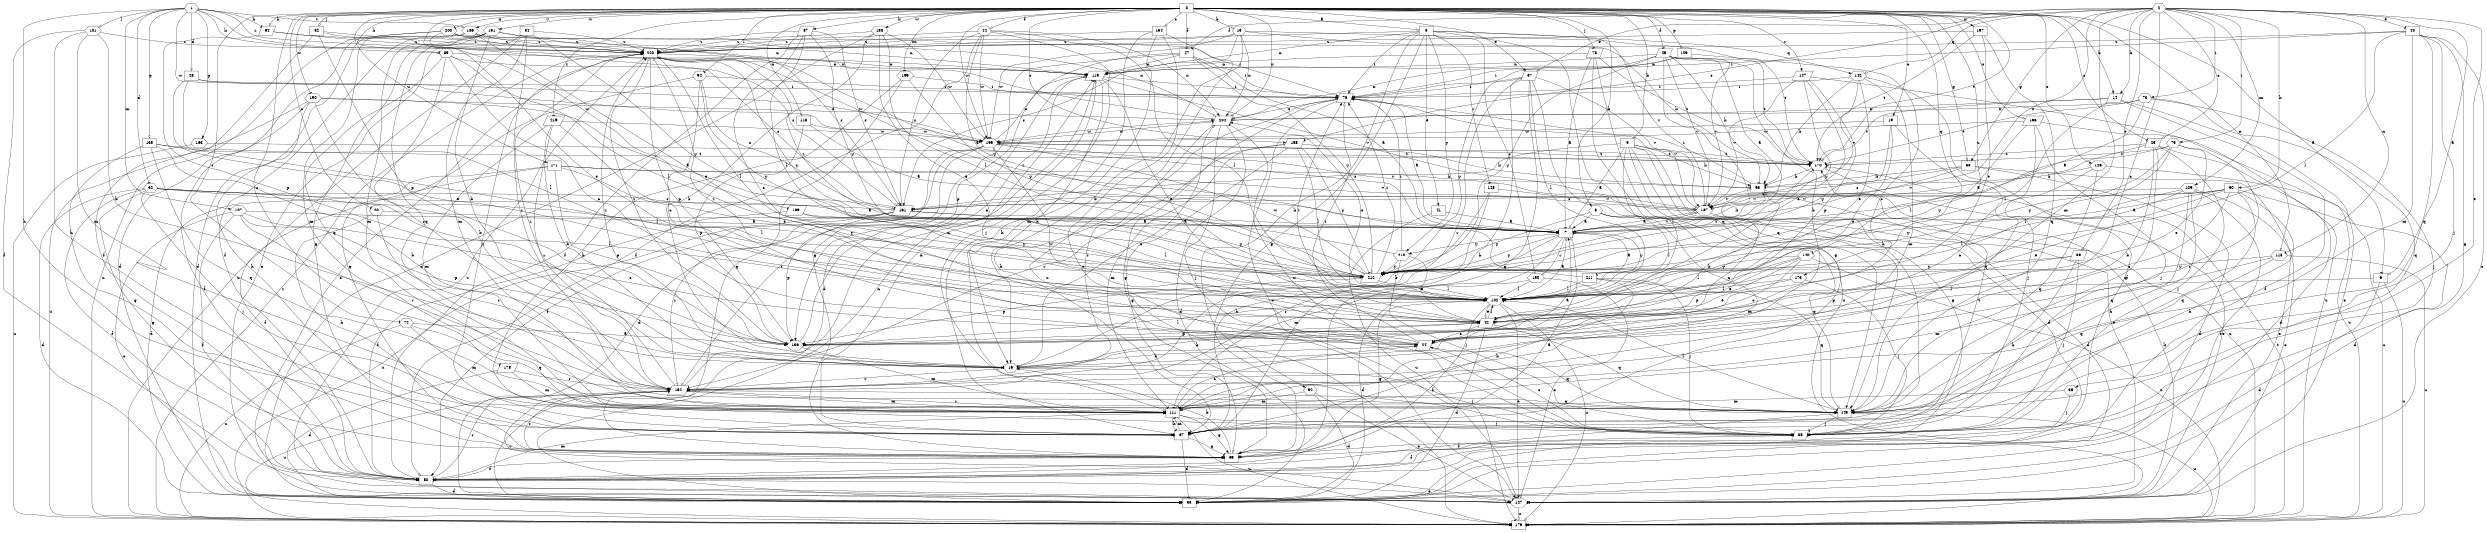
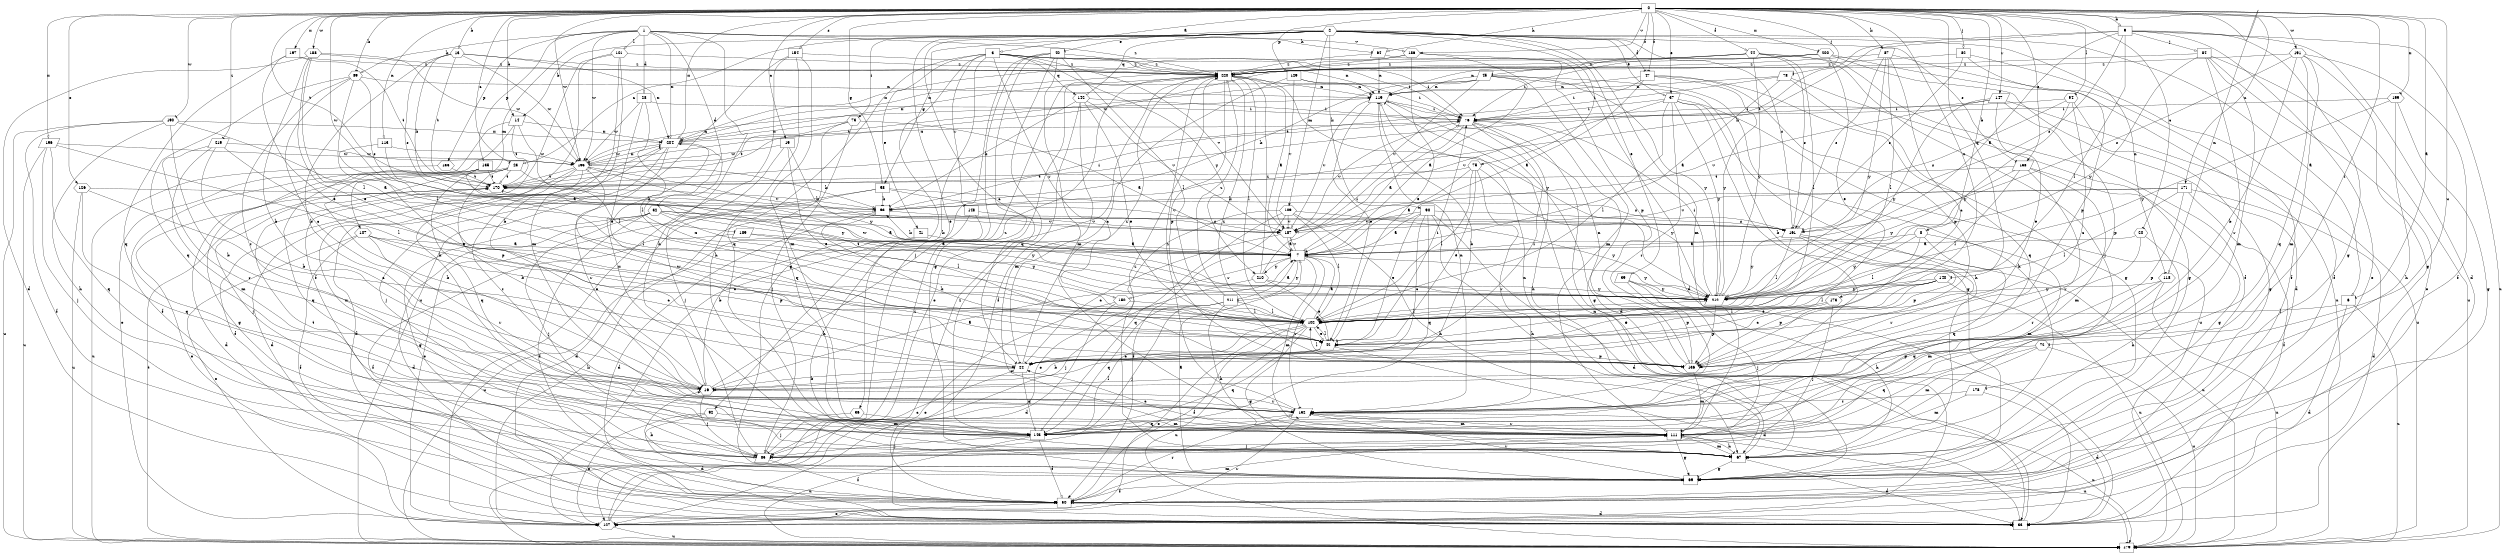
edge "9" -> "84": added, label "j"
edge "72" -> "136": label "a" -> "p"
